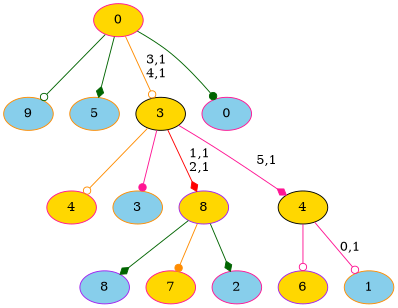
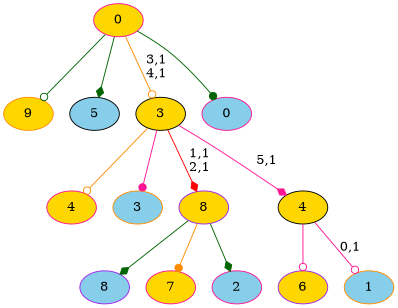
node "9": fillcolor skyblue -> gold
node "5": color darkorange -> black
